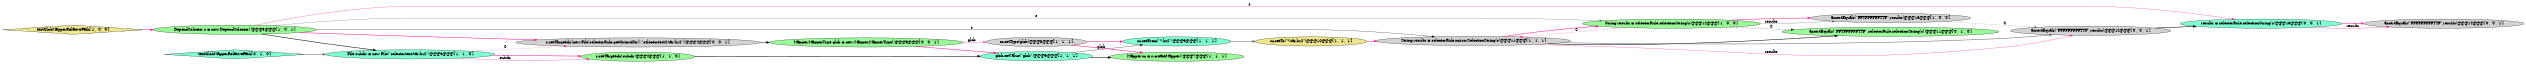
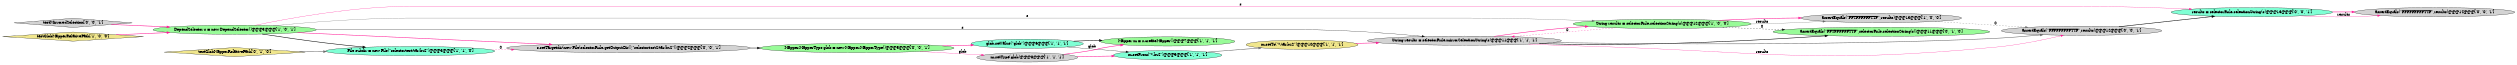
node "testMirroredSelection['0', '0', '1']": added
node "testGlobMapperRelativePath['0', '1', '0']": fillcolor aquamarine -> khaki
node "s.setTargetdir(subdir)@@@4@@@['1', '1', '0']": removed
